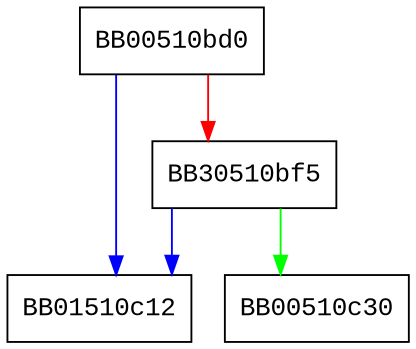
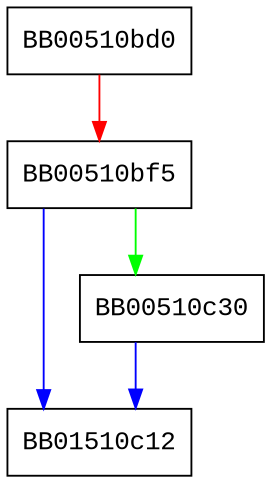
edge "BB00510bd0" -> "BB01510c12": now "BB00510c30" -> "BB01510c12"
node "BB30510bf5": label "BB30510bf5" -> "BB00510bf5"
